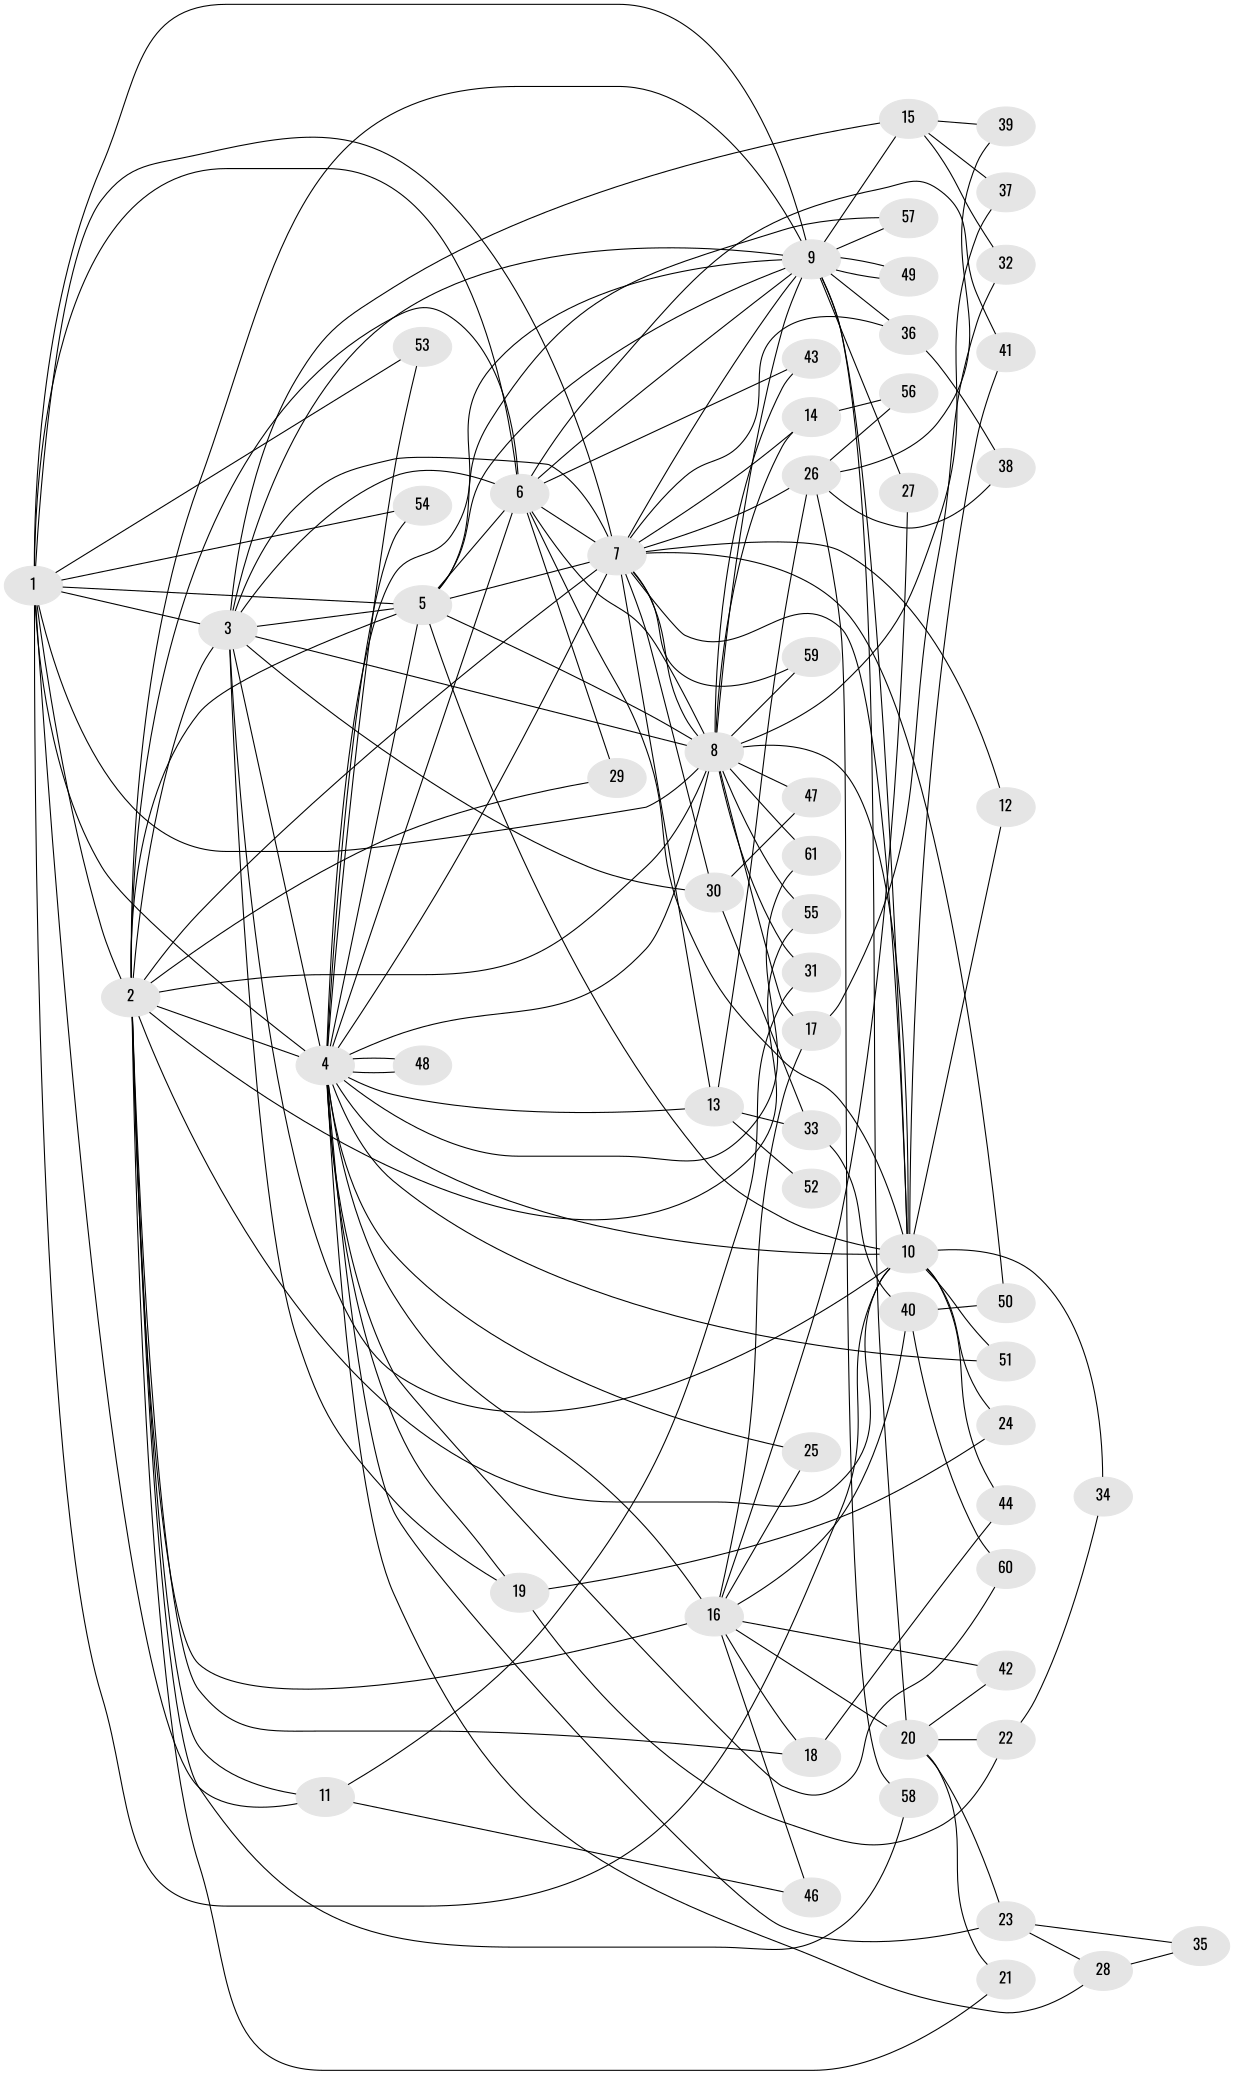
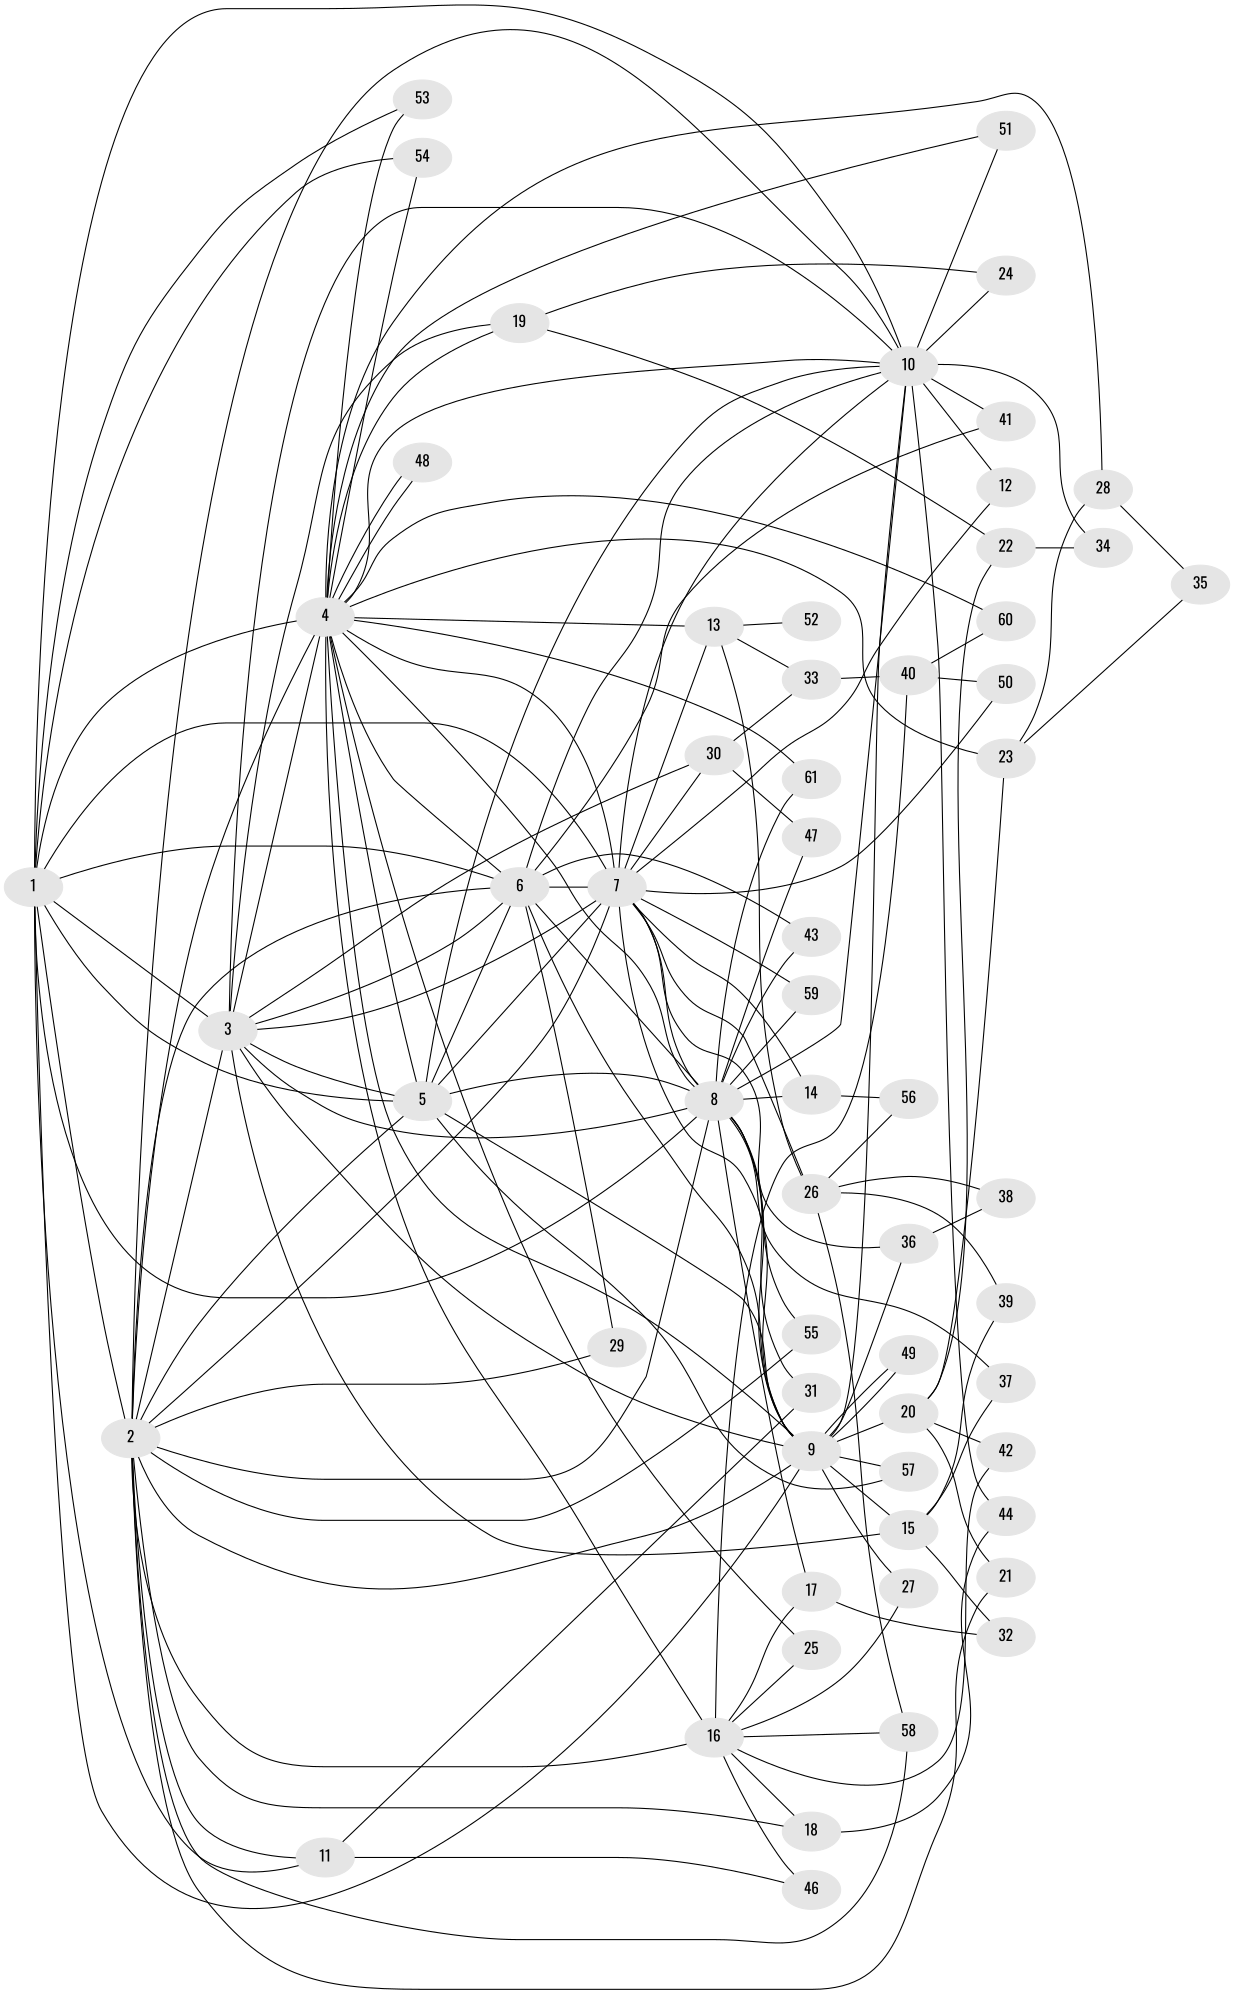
edge "16" -- "20": now "16" -- "58"
